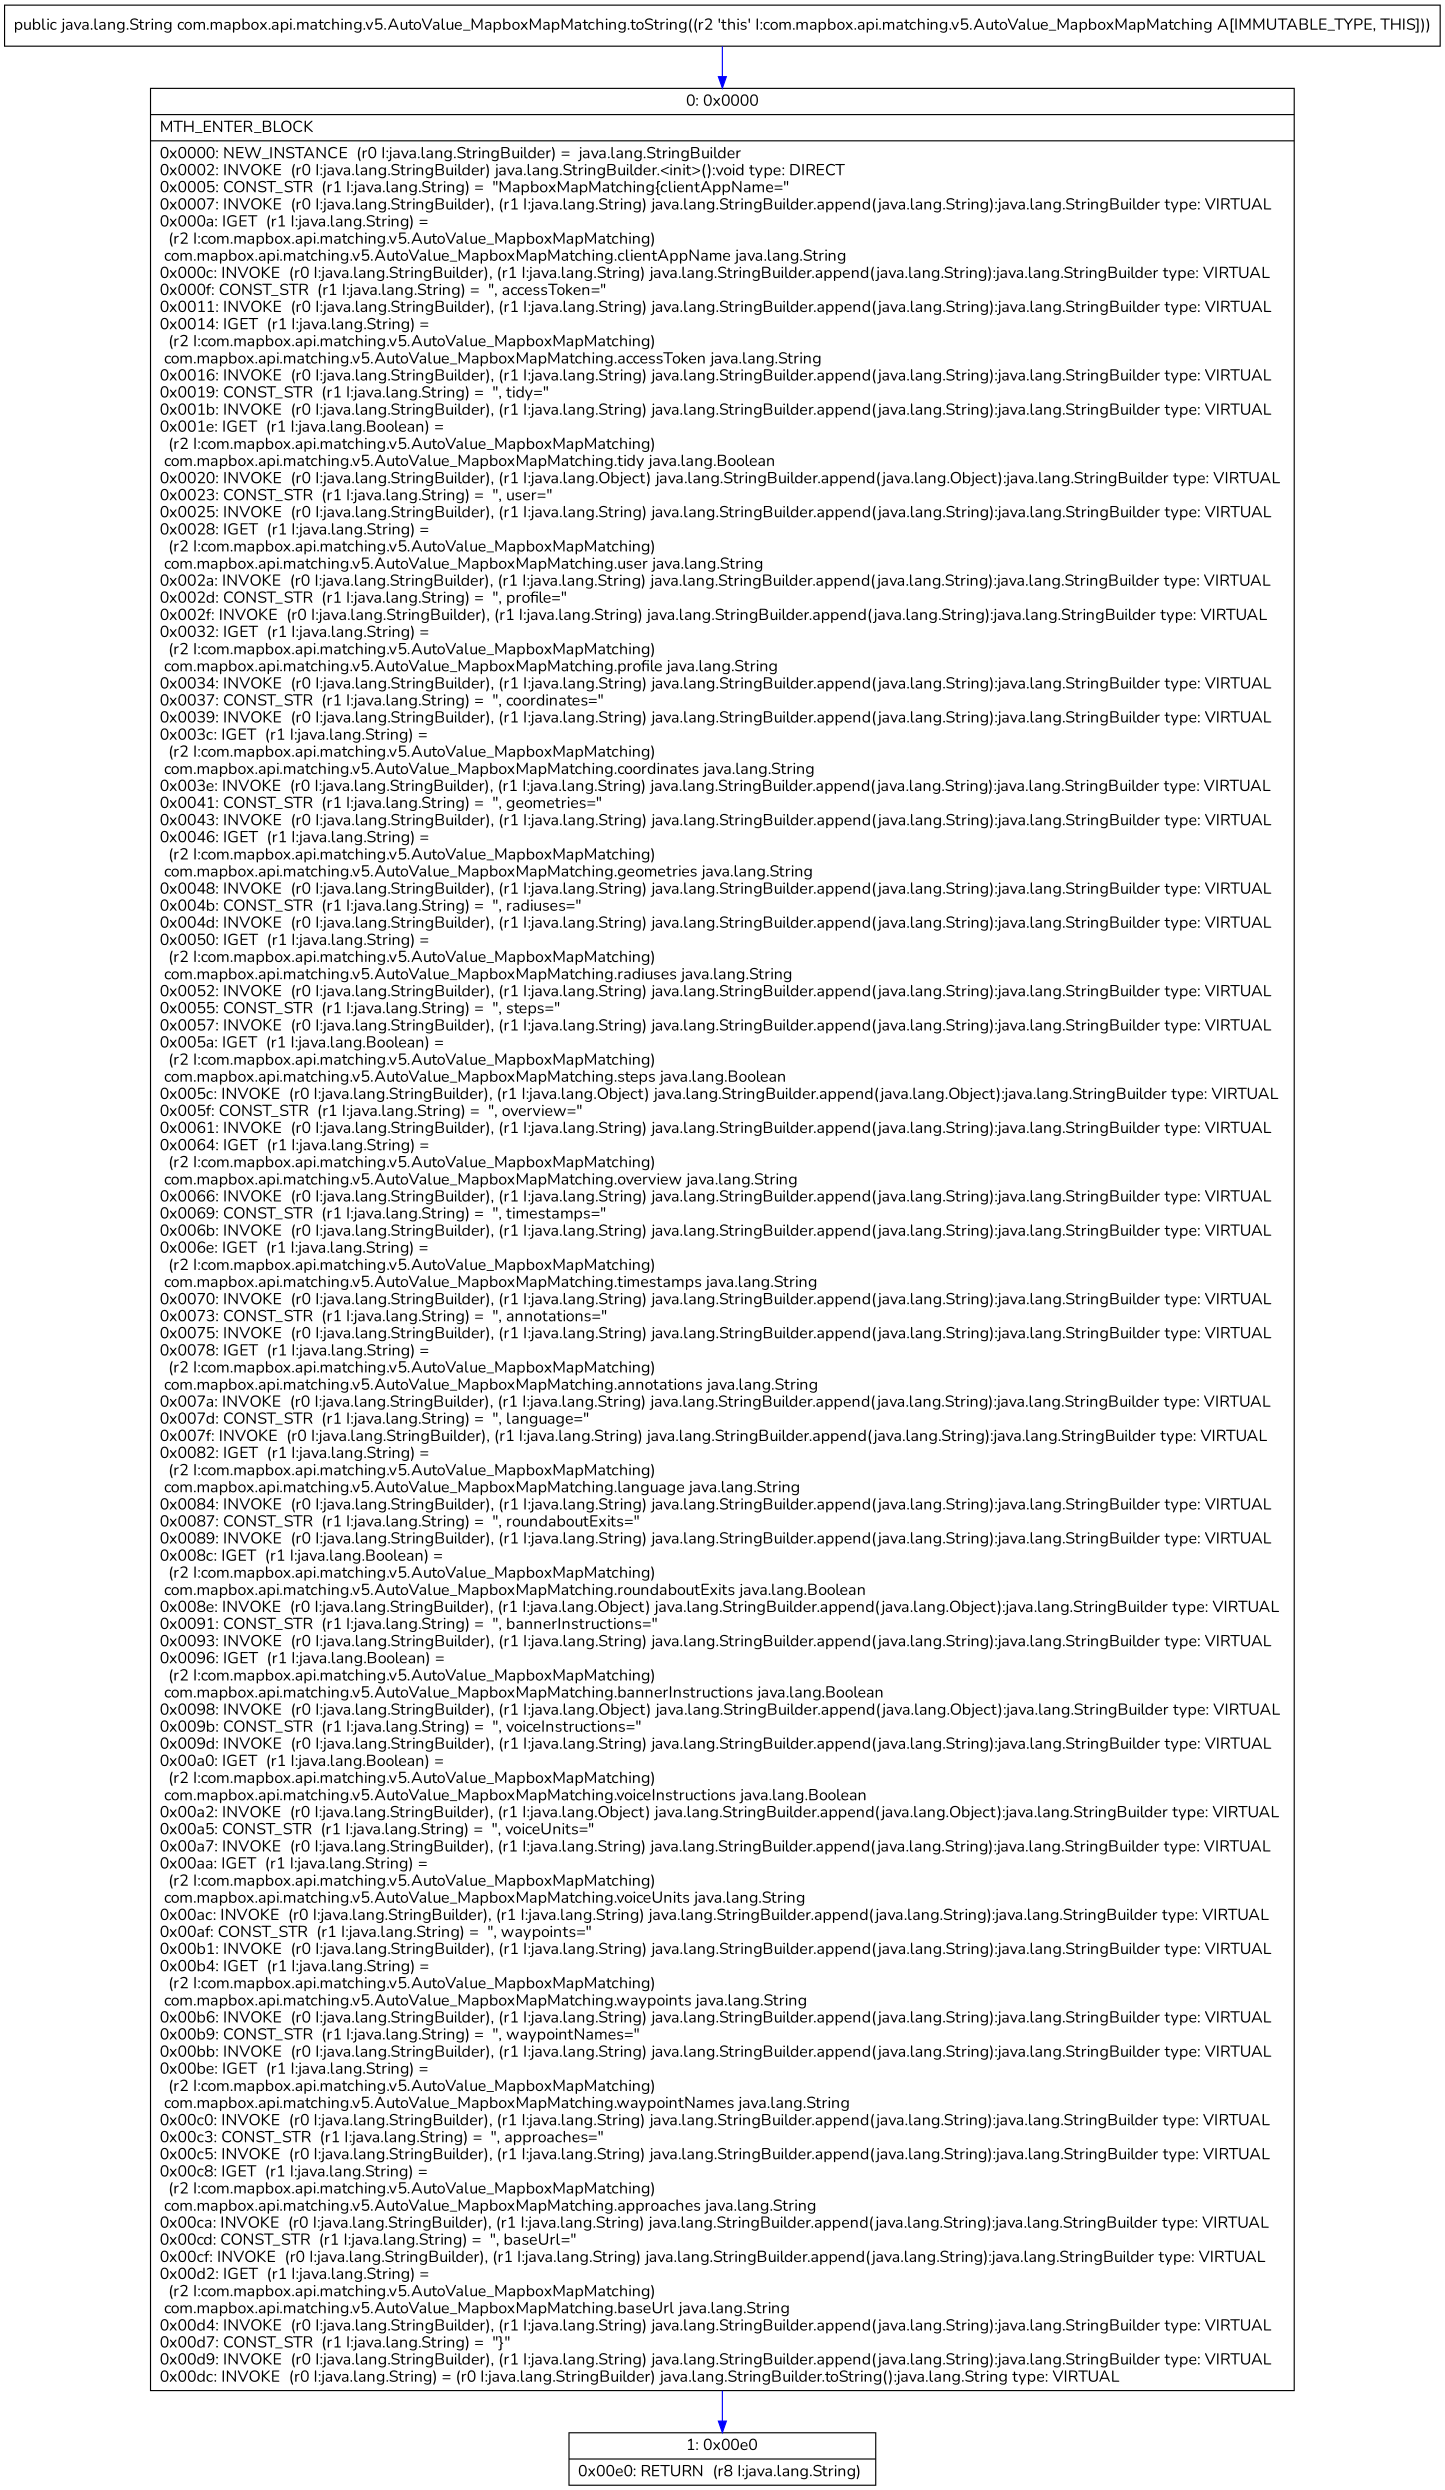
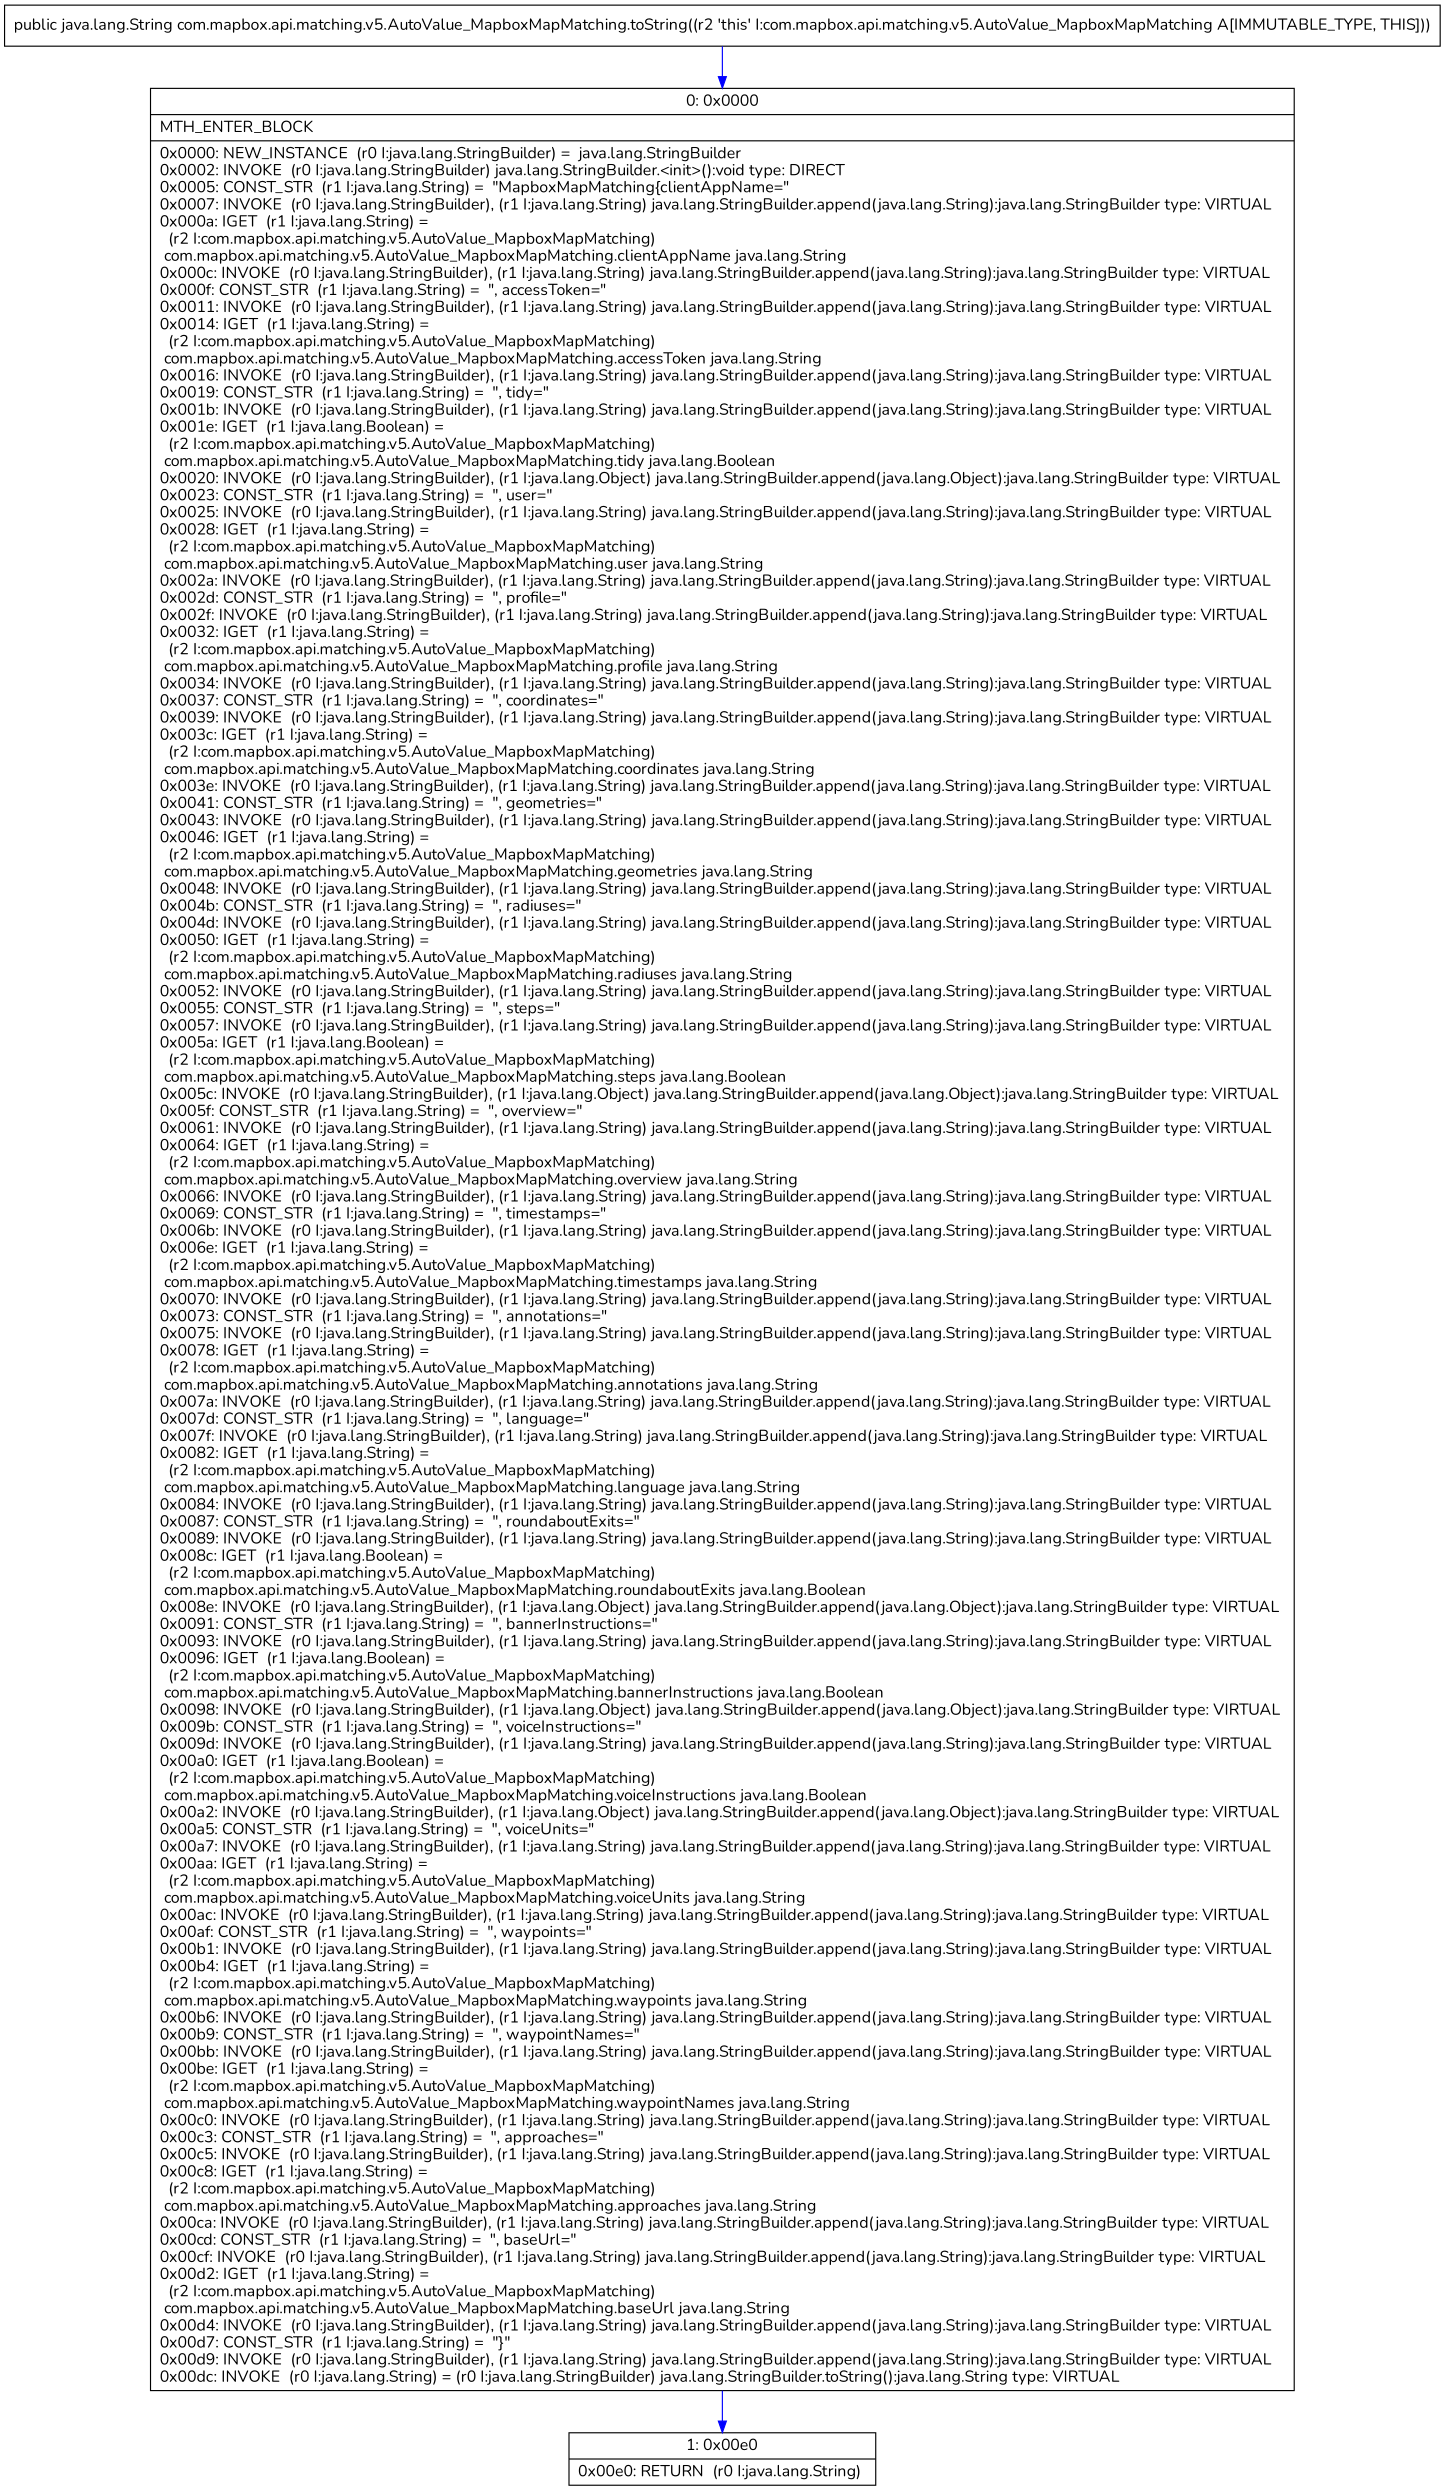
node "1: 0x00e0": text "0x00e0: RETURN  (r8 I:java.lang.String)" -> "0x00e0: RETURN  (r0 I:java.lang.String)"
